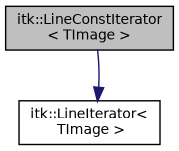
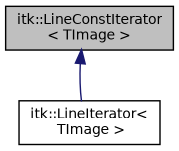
edge "itk::LineConstIterator < TImage >" -> "itk::LineIterator< TImage >": reversed
